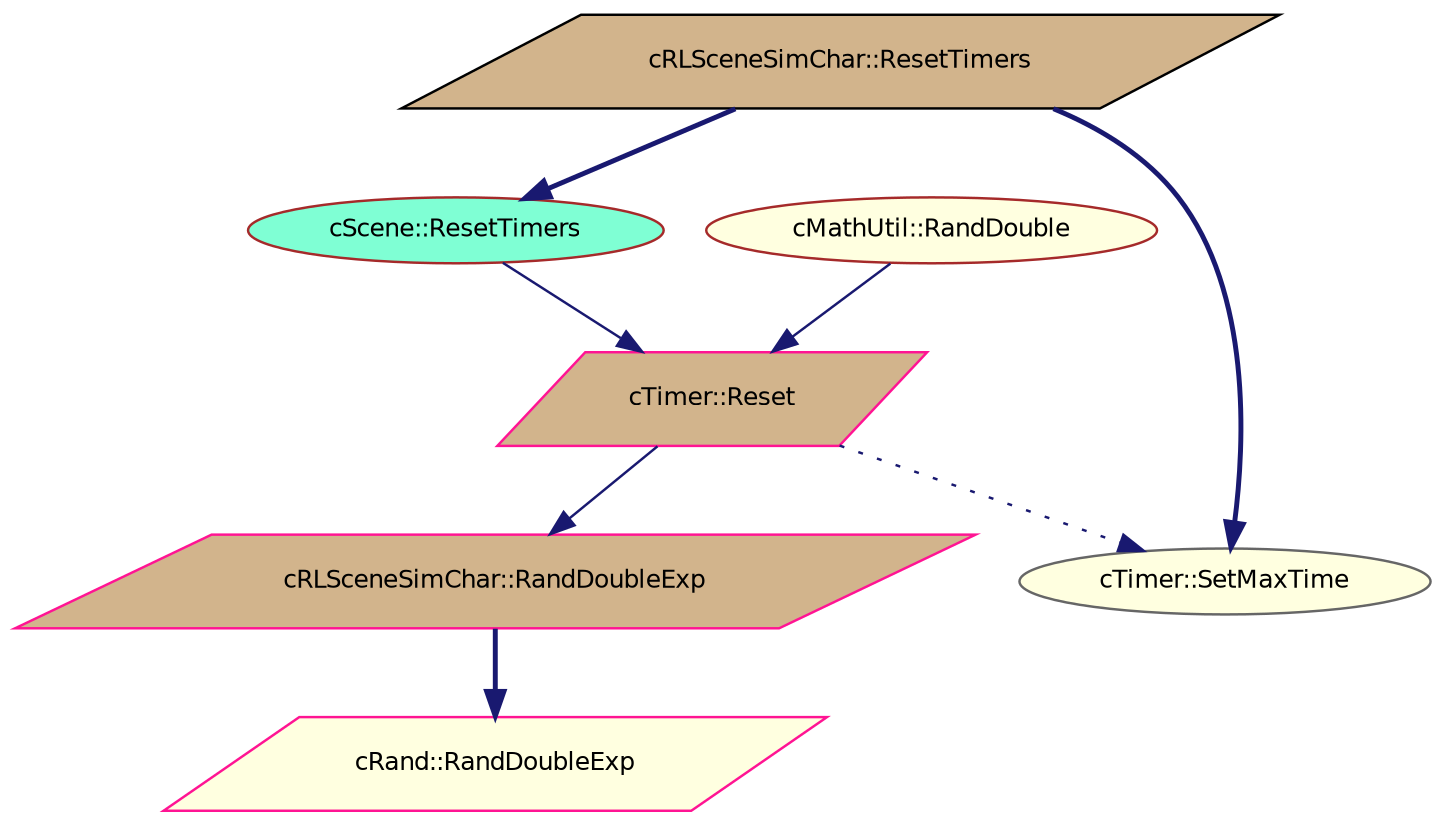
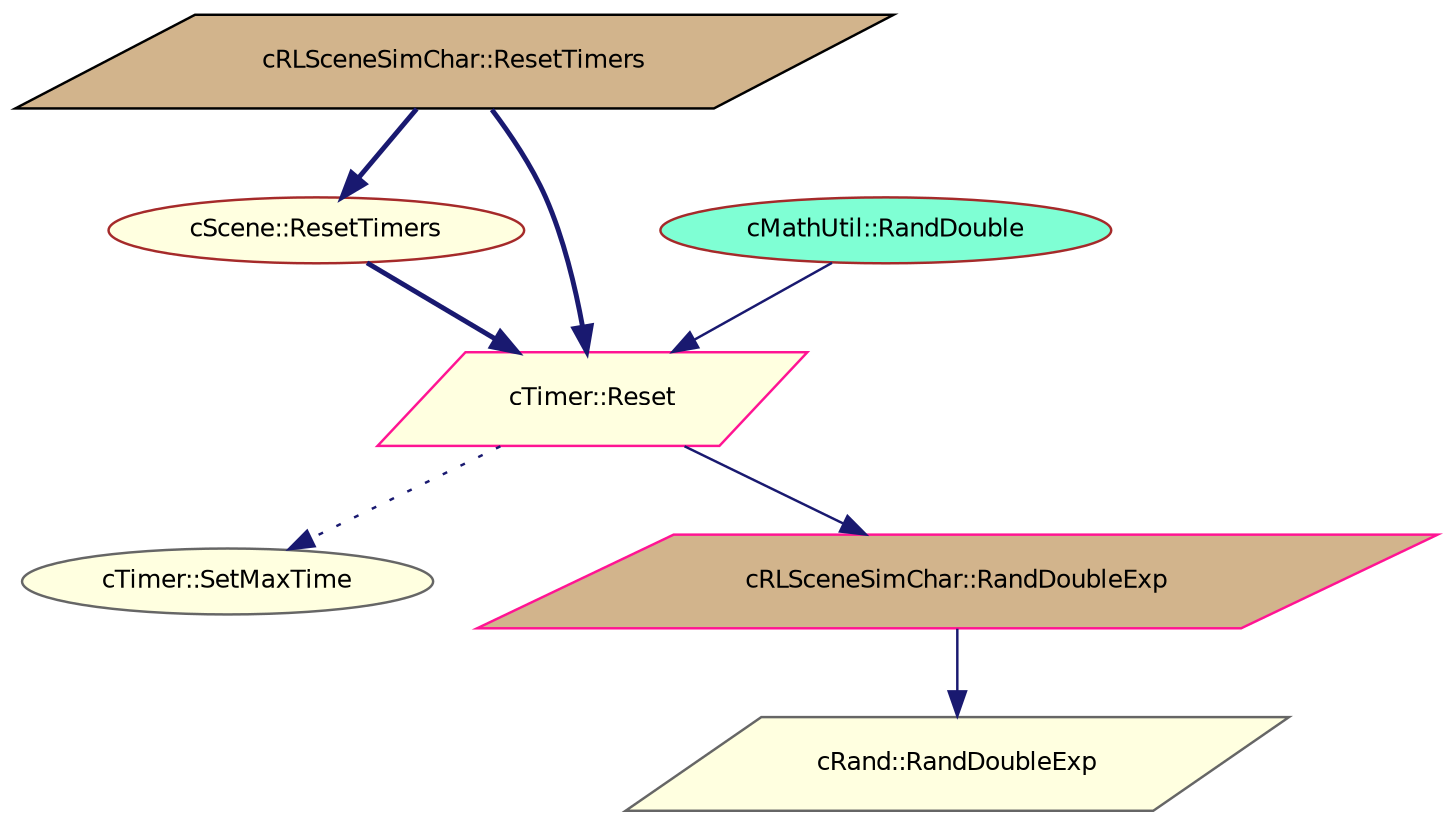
node "cScene::ResetTimers": fillcolor aquamarine -> lightyellow
node "cMathUtil::RandDouble": fillcolor lightyellow -> aquamarine
edge "cRLSceneSimChar::ResetTimers" -> "cTimer::SetMaxTime": now "cRLSceneSimChar::ResetTimers" -> "cTimer::Reset"
edge "cScene::ResetTimers" -> "cTimer::Reset": style solid -> bold
node "cTimer::Reset": fillcolor tan -> lightyellow
edge "cRLSceneSimChar::RandDoubleExp" -> "cRand::RandDoubleExp": style bold -> solid
node "cRand::RandDoubleExp": color deeppink -> gray40
